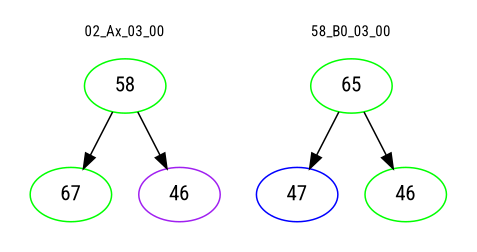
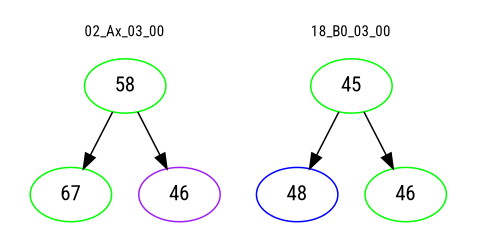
cluster "58_B0_03_00": label "58_B0_03_00" -> "18_B0_03_00"
node "65": label "65" -> "45"
node "47": label "47" -> "48"
